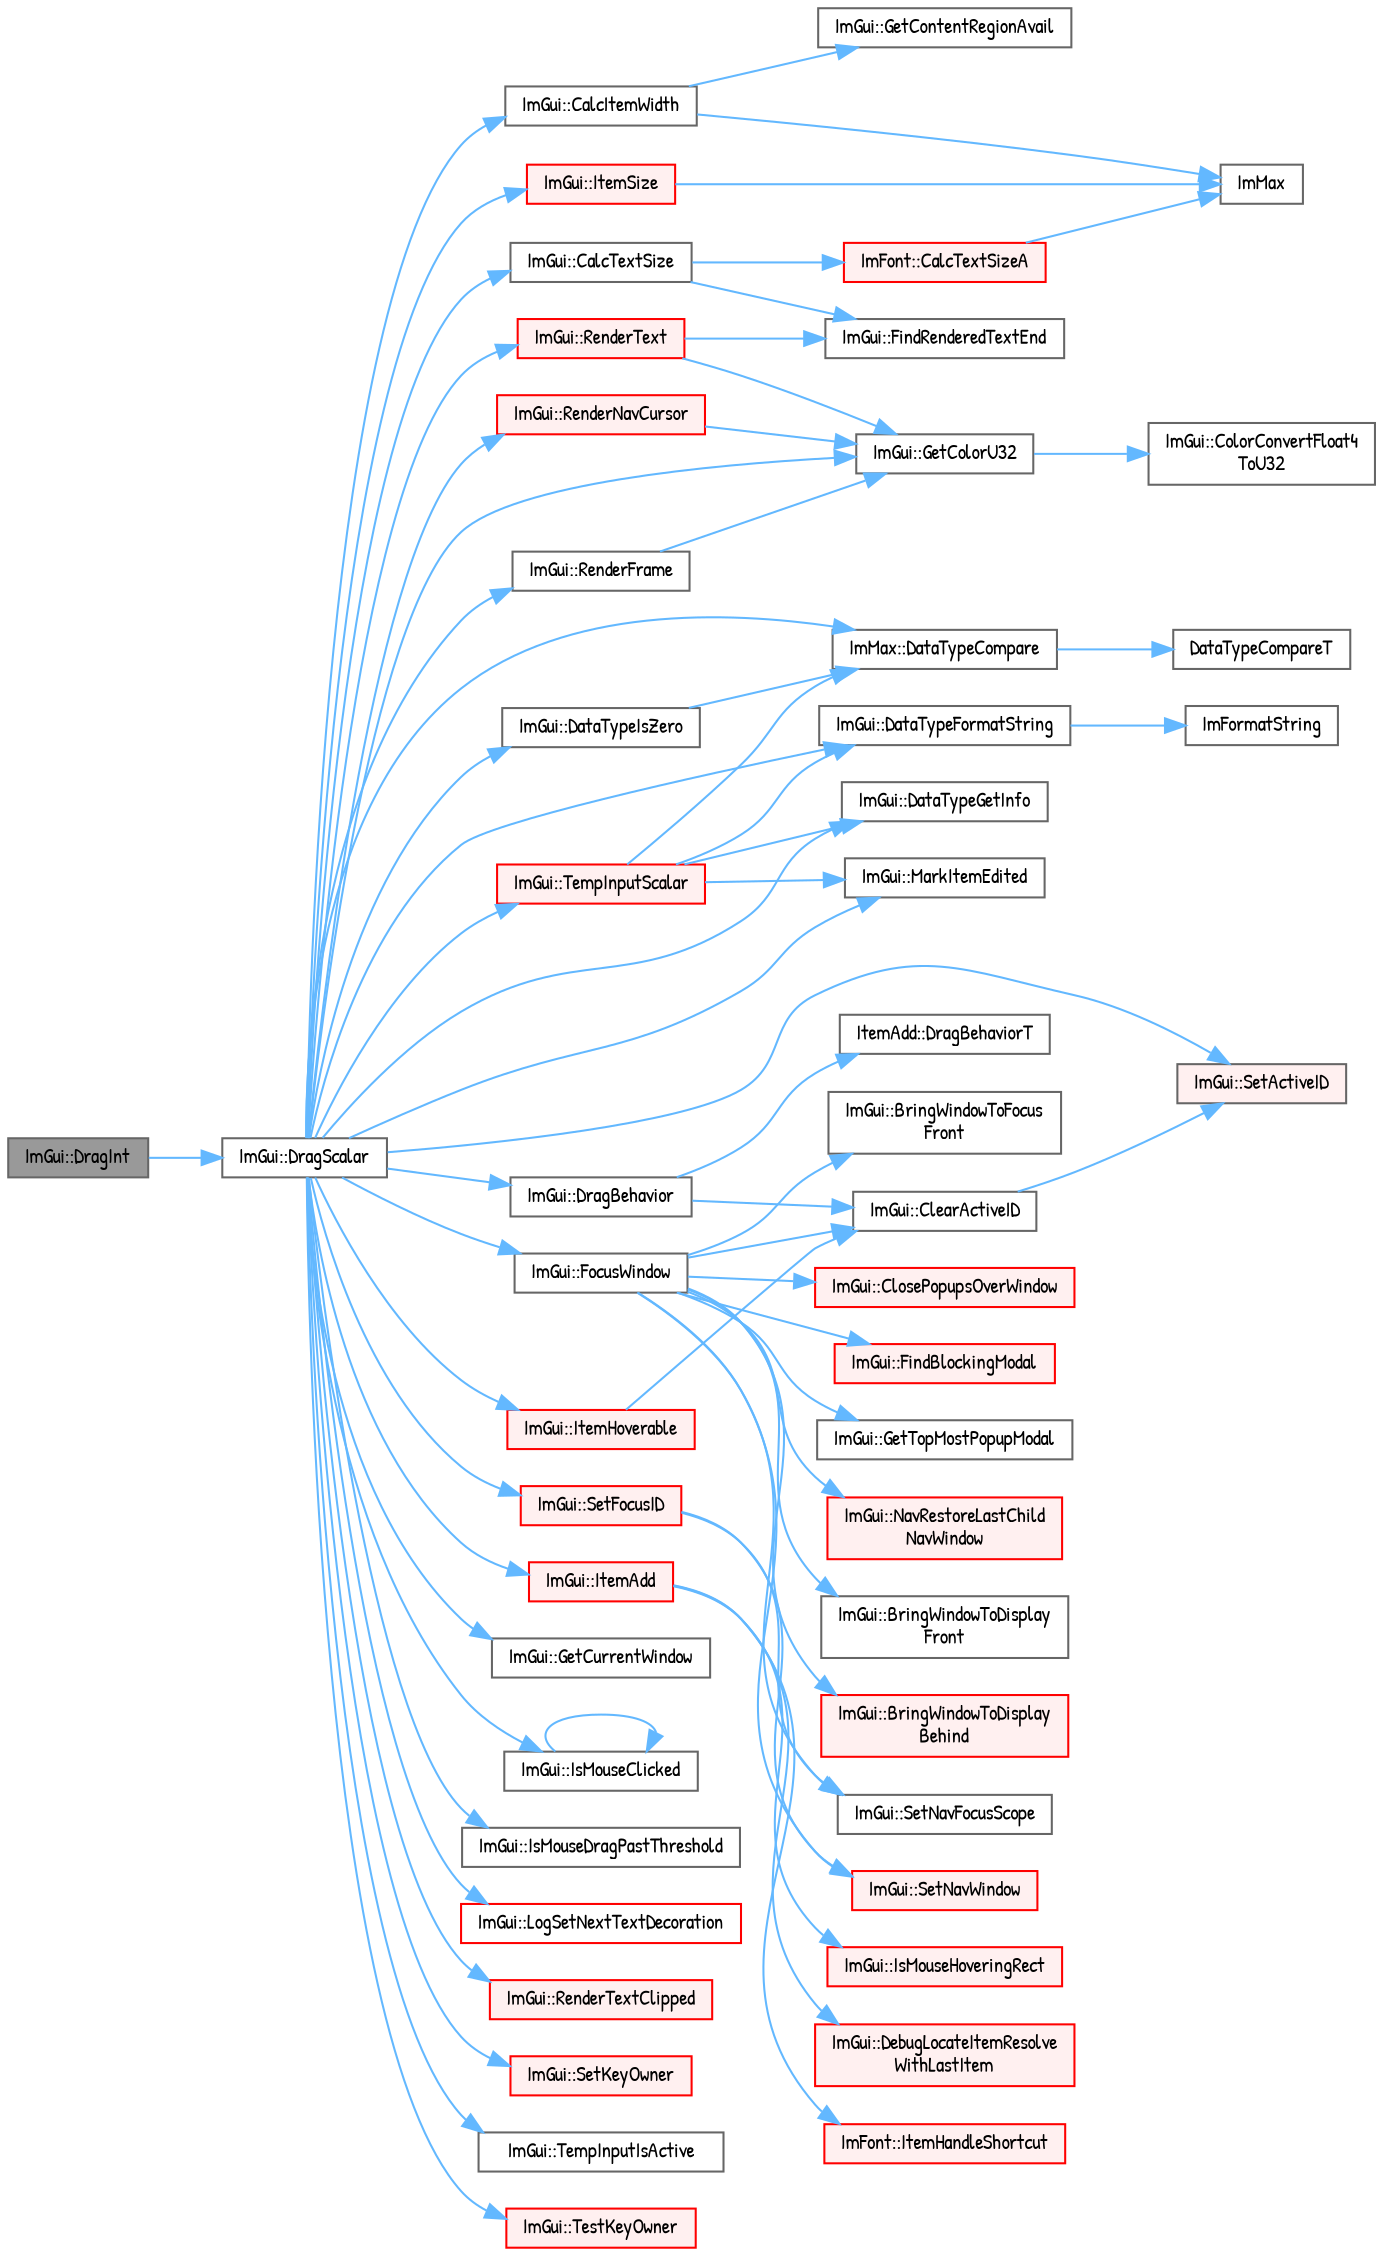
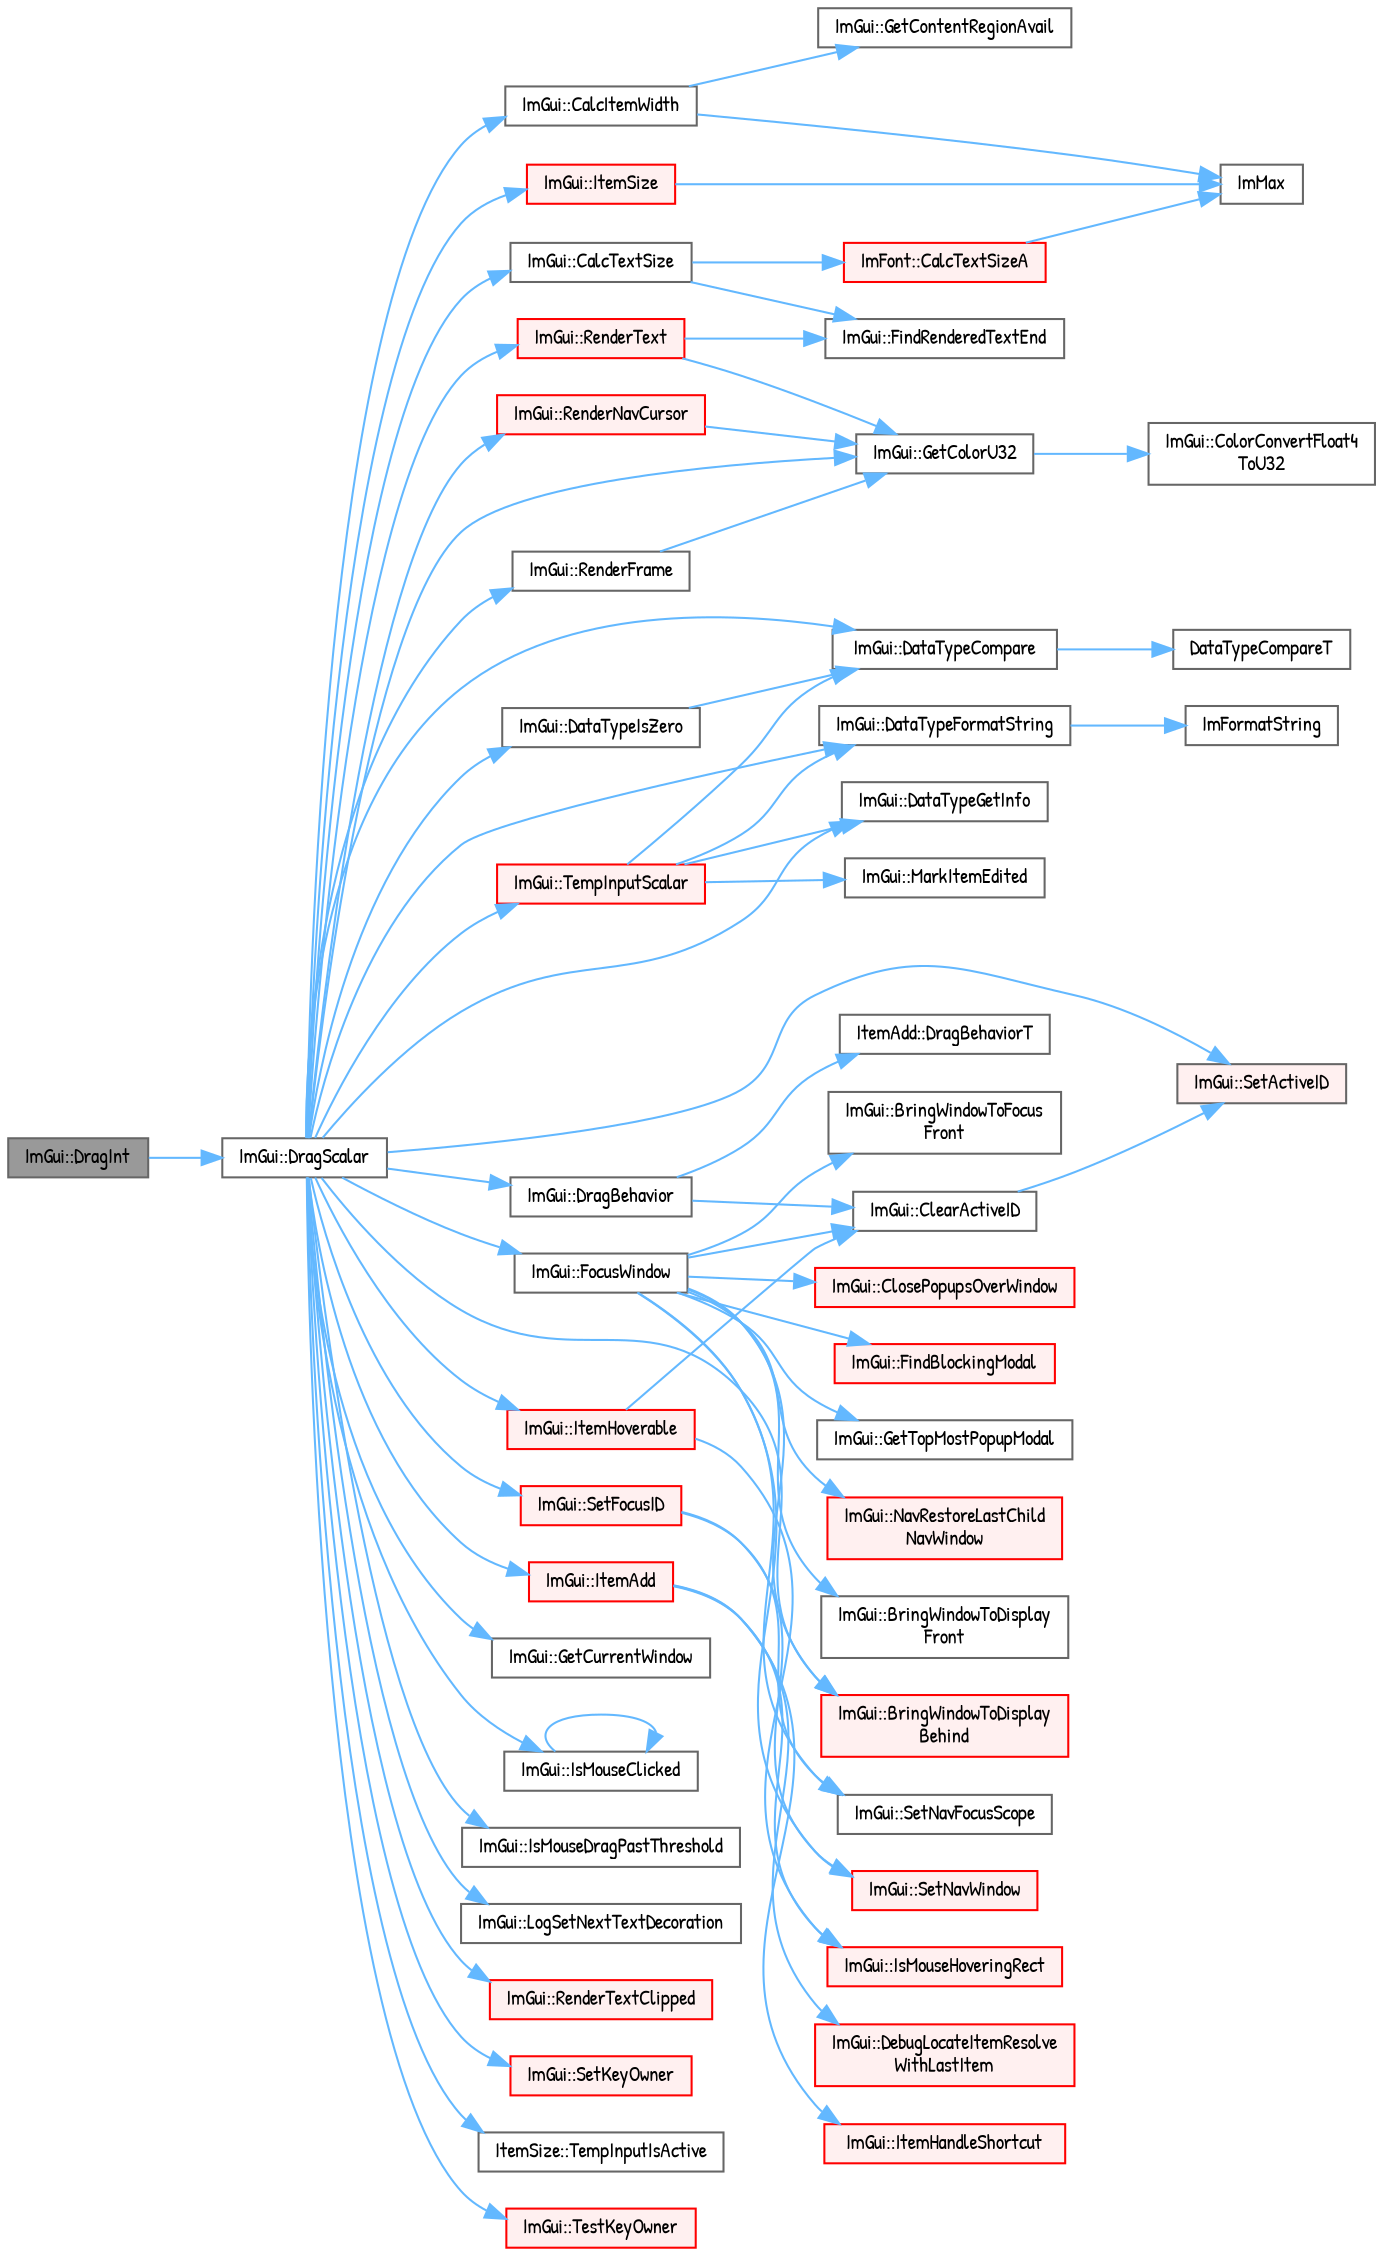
node "ImMax::DataTypeCompare": label "ImMax::DataTypeCompare" -> "ImGui::DataTypeCompare"
edge "ImGui::DragScalar" -> "ImGui::MarkItemEdited": now "ImGui::DragScalar" -> "ImGui::BringWindowToDisplay Behind"
edge "ImGui::ItemHoverable" -> "ImGui::IsMouseHoveringRect": added
node "ImGui::LogSetNextTextDecoration": color red -> grey40
node "ImFont::ItemHandleShortcut": label "ImFont::ItemHandleShortcut" -> "ImGui::ItemHandleShortcut"
node "ImGui::TempInputIsActive": label "ImGui::TempInputIsActive" -> "ItemSize::TempInputIsActive"
